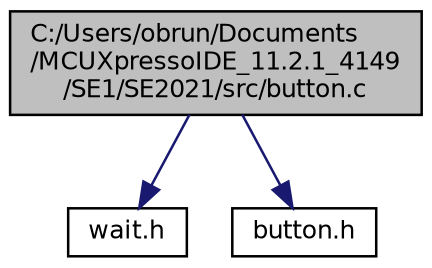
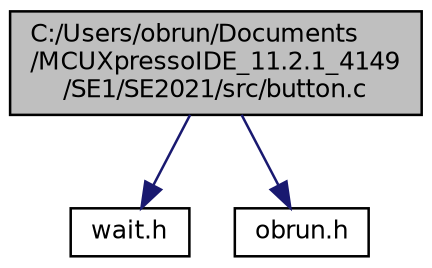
node "button.h": label "button.h" -> "obrun.h"
